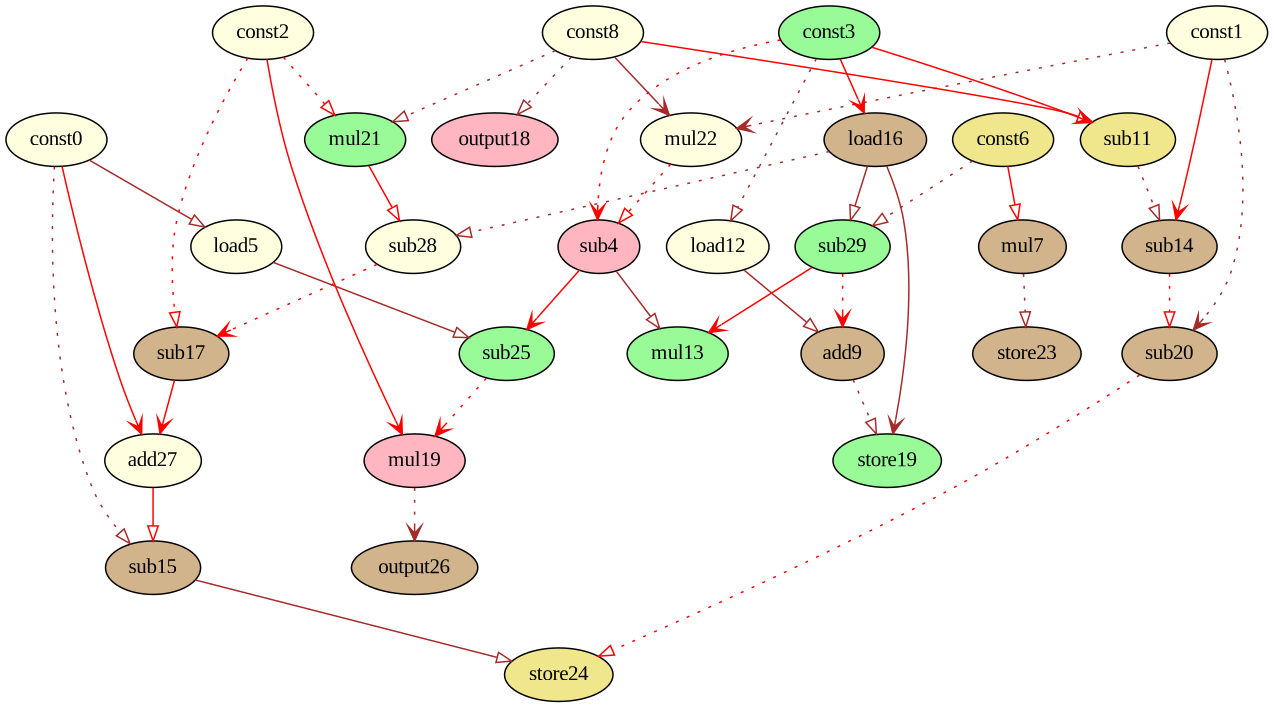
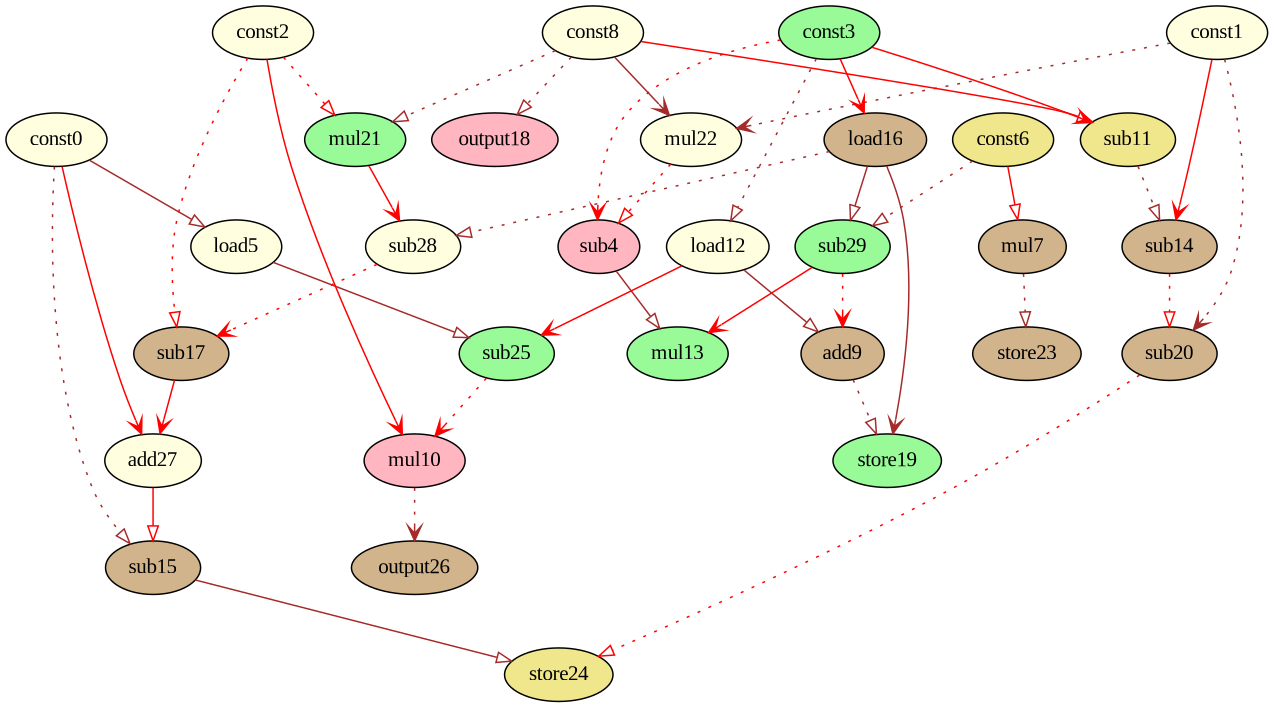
edge "mul21" -> "sub28": arrowhead onormal -> vee
edge "sub4" -> "sub25": now "load12" -> "sub25"
node "mul19": label "mul19" -> "mul10"
